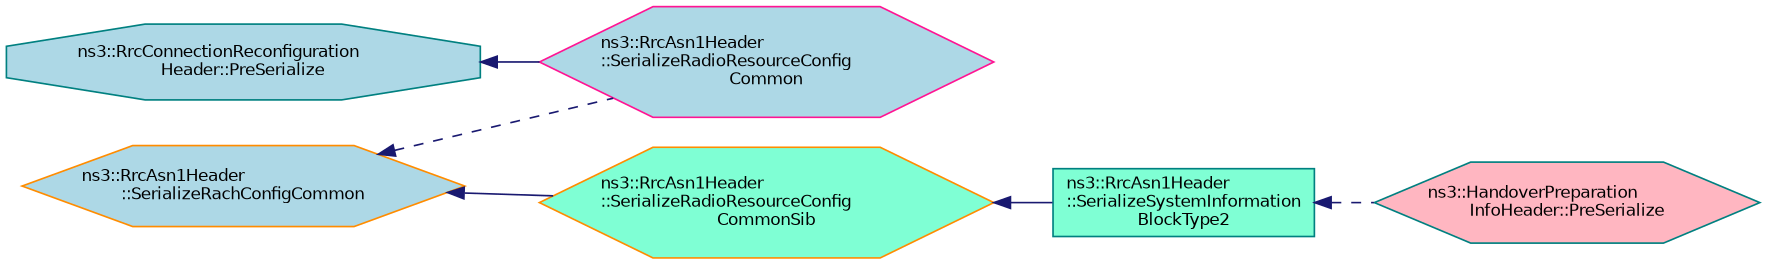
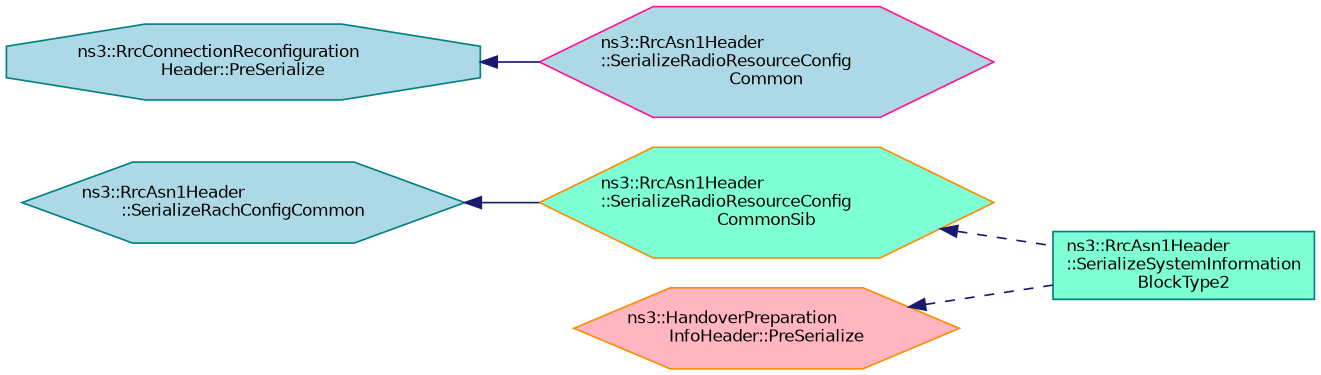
edge "ns3::RrcAsn1Header ::SerializeRadioResourceConfig Common" -> "ns3::RrcAsn1Header ::SerializeRachConfigCommon": removed
node "ns3::RrcAsn1Header ::SerializeRachConfigCommon": color darkorange -> teal
edge "ns3::RrcAsn1Header ::SerializeSystemInformation BlockType2" -> "ns3::RrcAsn1Header ::SerializeRadioResourceConfig CommonSib": style solid -> dashed
edge "ns3::HandoverPreparation InfoHeader::PreSerialize" -> "ns3::RrcAsn1Header ::SerializeSystemInformation BlockType2": reversed
node "ns3::HandoverPreparation InfoHeader::PreSerialize": color teal -> darkorange
